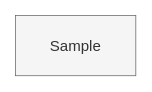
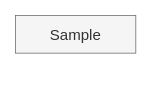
node "Sample": size 120x60 -> 120x38
